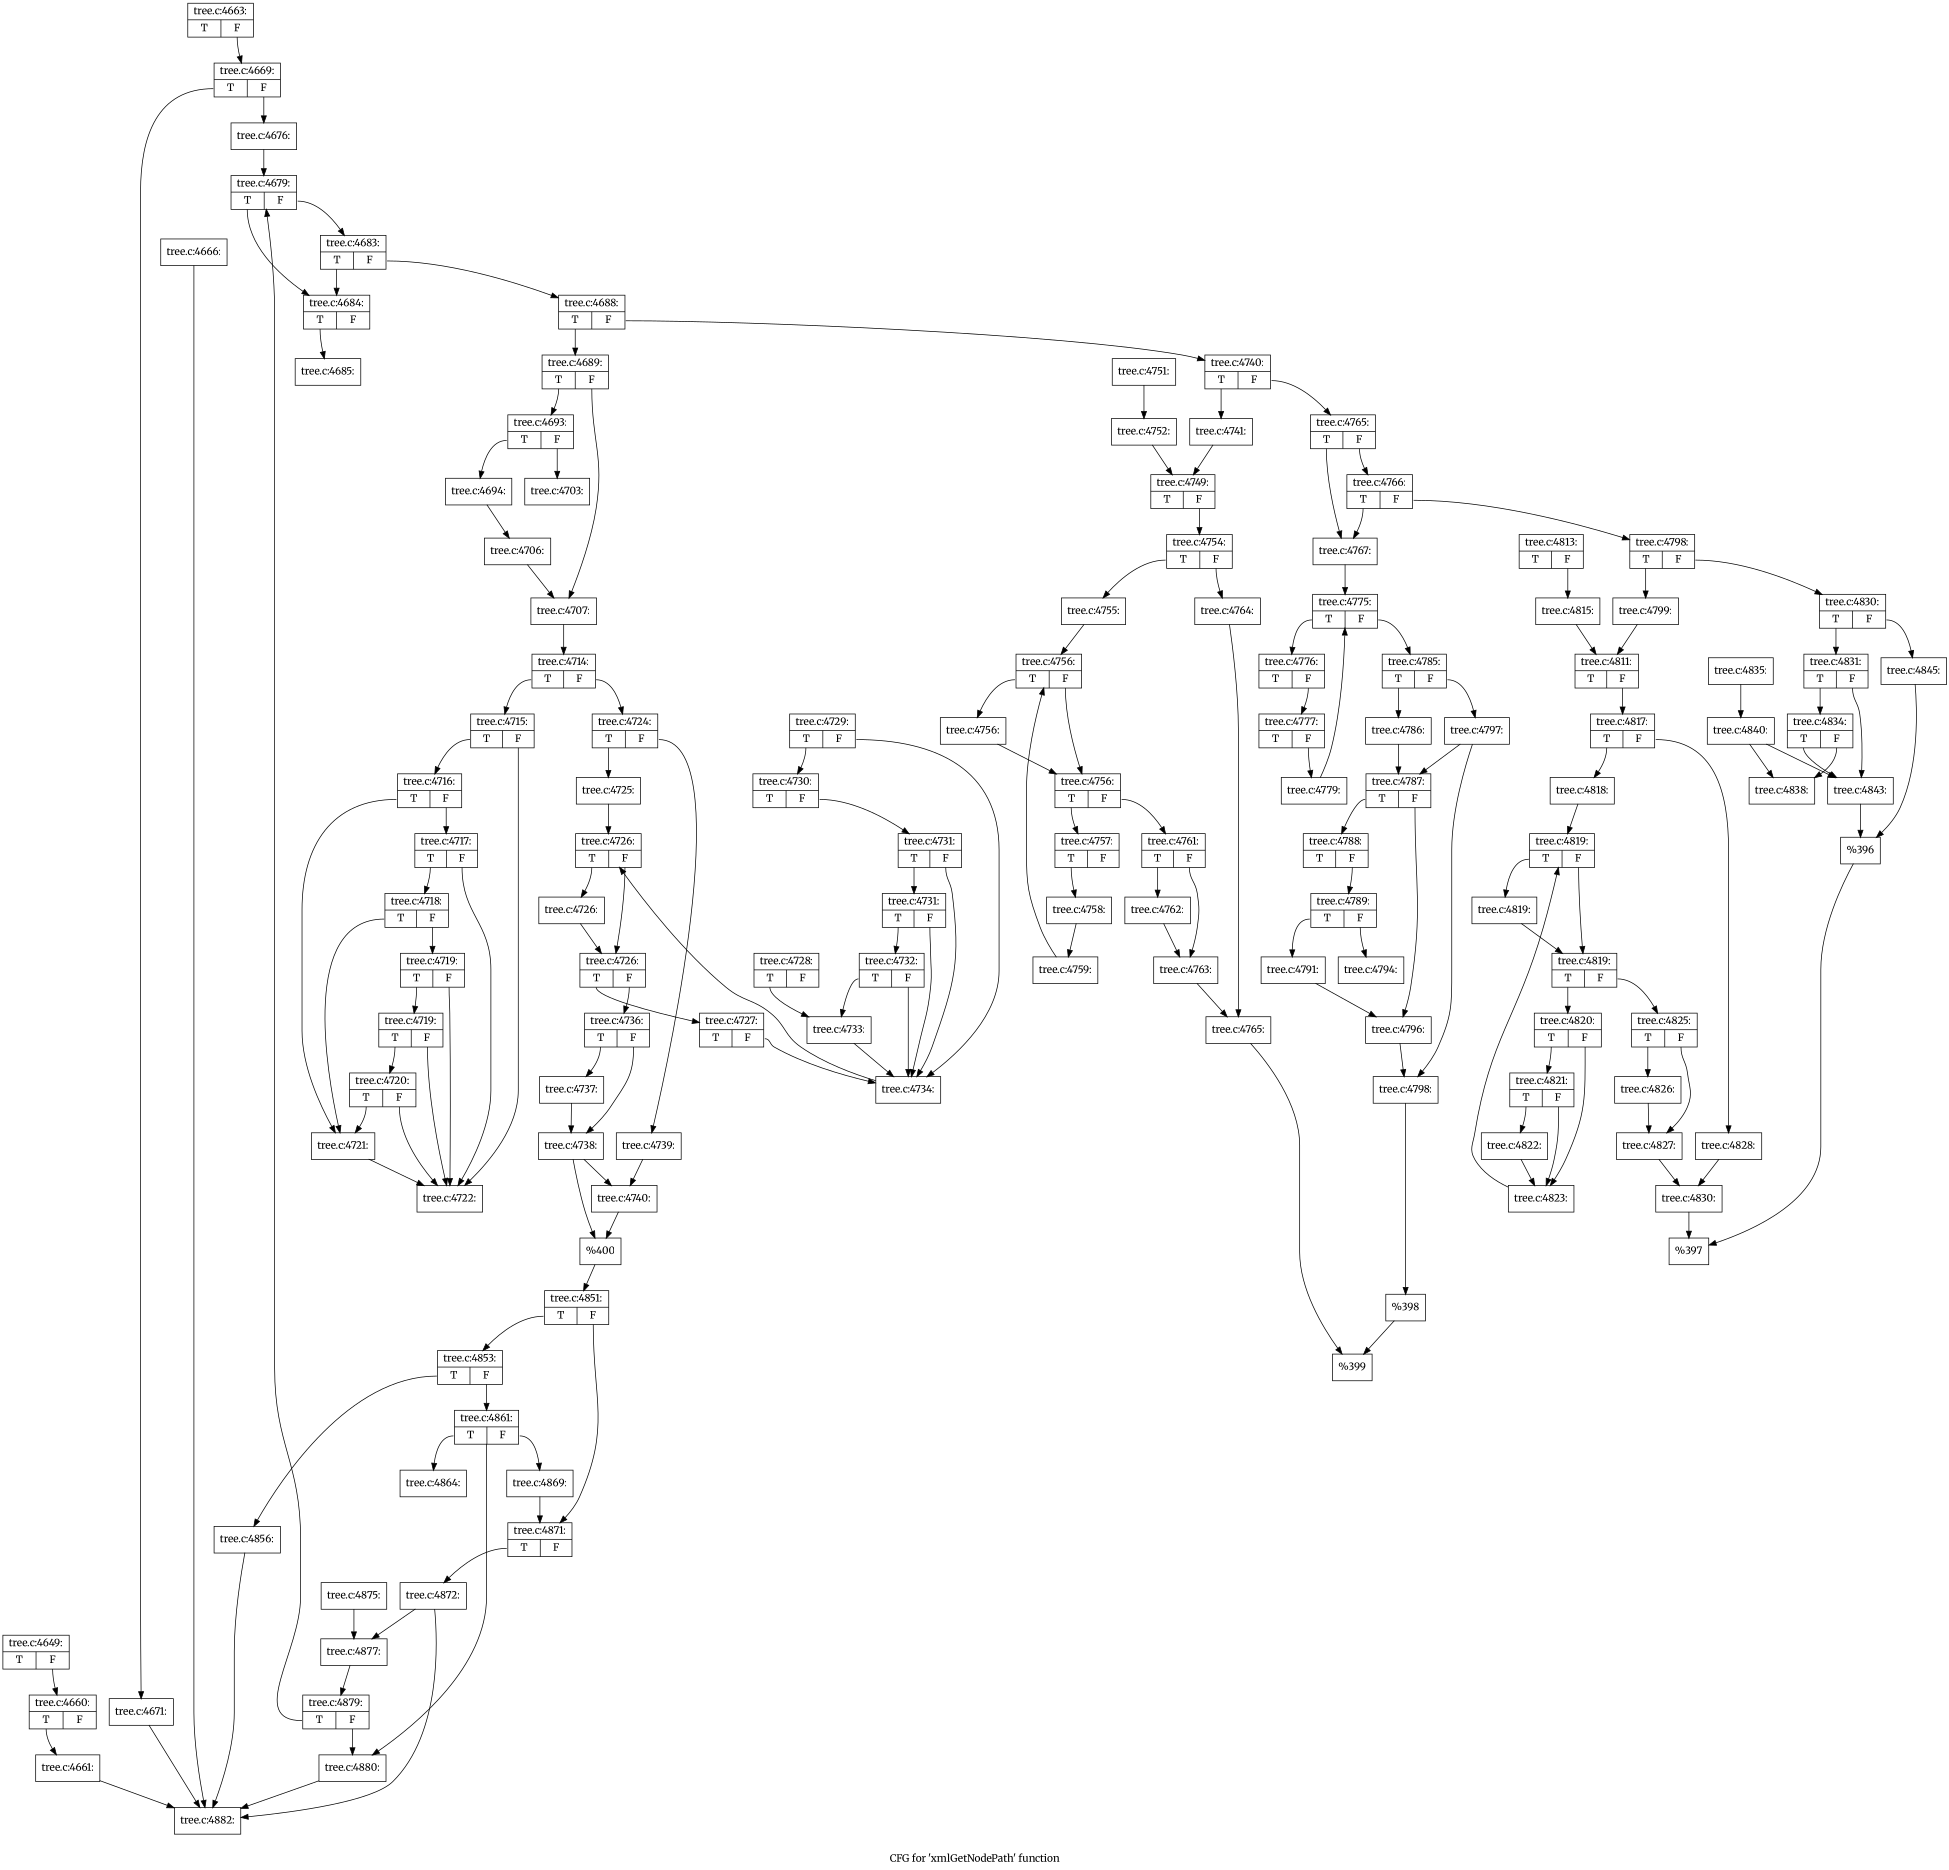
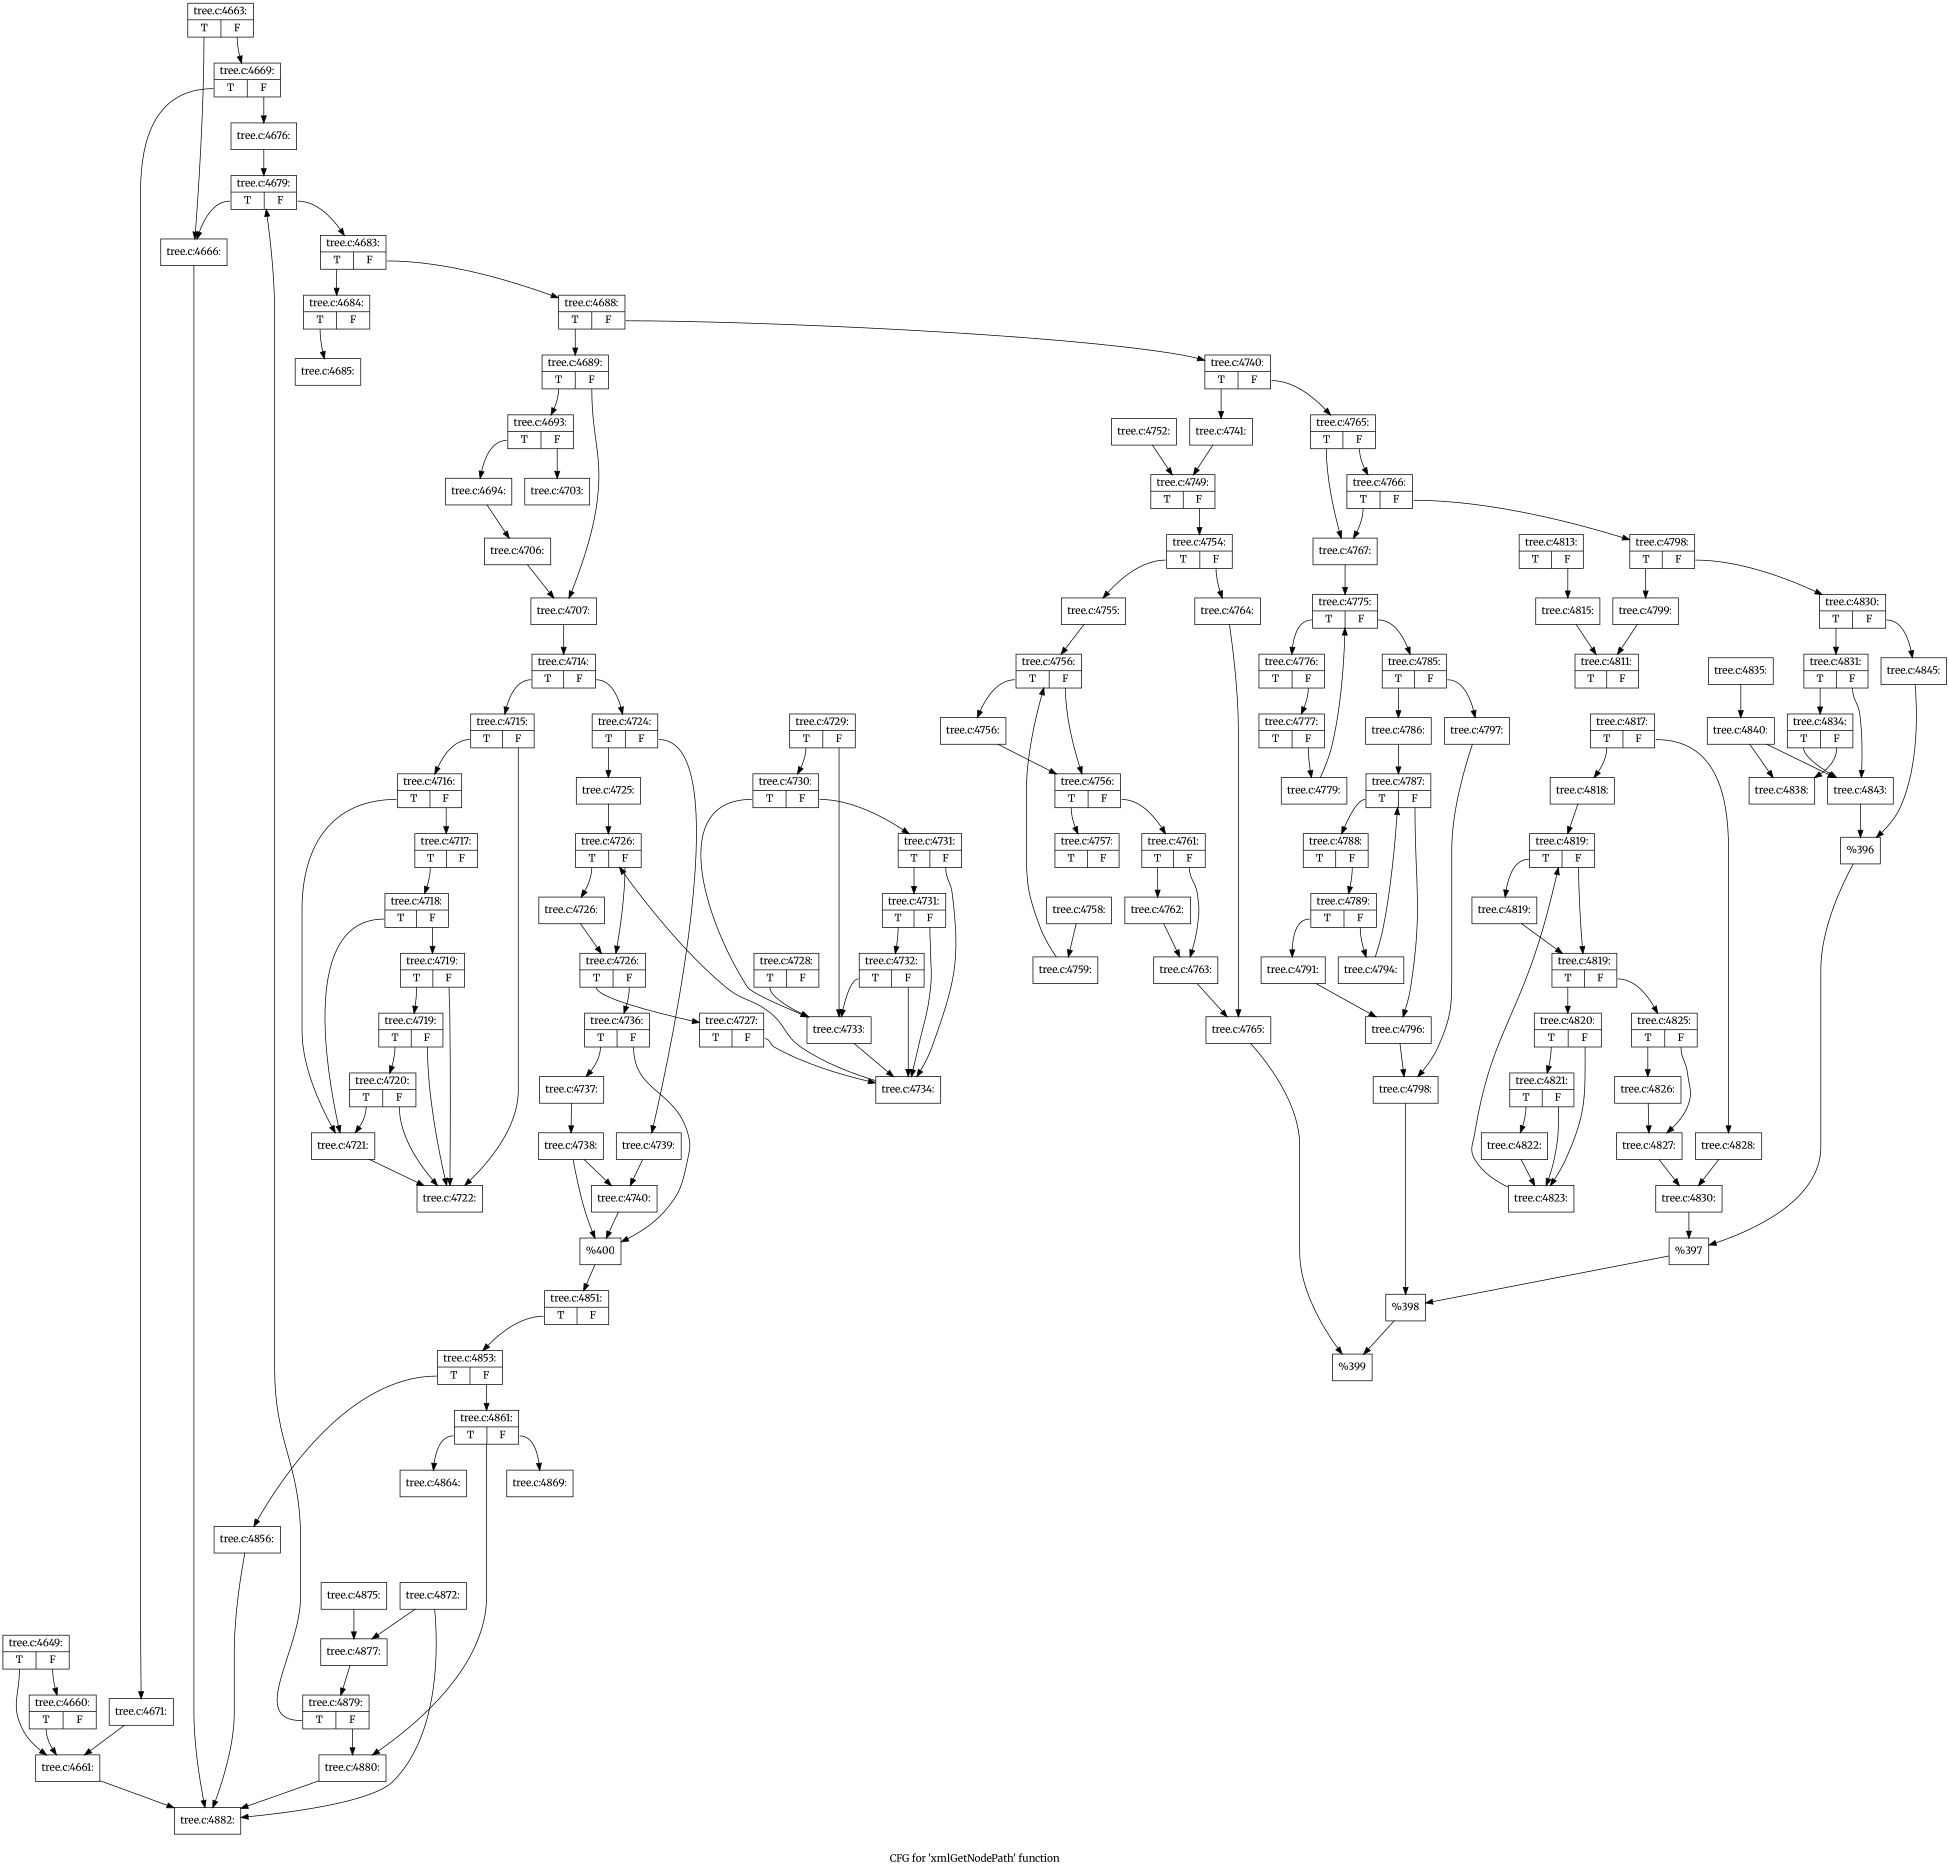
edge "tree.c:4663:" -> "tree.c:4666:": added
edge "tree.c:4679:" -> "tree.c:4684:": now "tree.c:4679:" -> "tree.c:4666:"
node "tree.c:4751:": removed
edge "tree.c:4811:" -> "tree.c:4817:": removed
edge "tree.c:4797:" -> "tree.c:4787:": now "tree.c:4794:" -> "tree.c:4787:"
edge "tree.c:4729:" -> "tree.c:4734:": now "tree.c:4729:" -> "tree.c:4733:"
edge "tree.c:4757:" -> "tree.c:4758:": removed
edge "tree.c:4730:" -> "tree.c:4733:": added
edge "tree.c:4717:" -> "tree.c:4722:": removed
edge "tree.c:4736:" -> "tree.c:4738:": now "tree.c:4736:" -> "%400"
edge "%397" -> "%398": added
node "tree.c:4871:": removed
edge "tree.c:4649:" -> "tree.c:4661:": added
edge "tree.c:4671:" -> "tree.c:4882:": now "tree.c:4671:" -> "tree.c:4661:"
